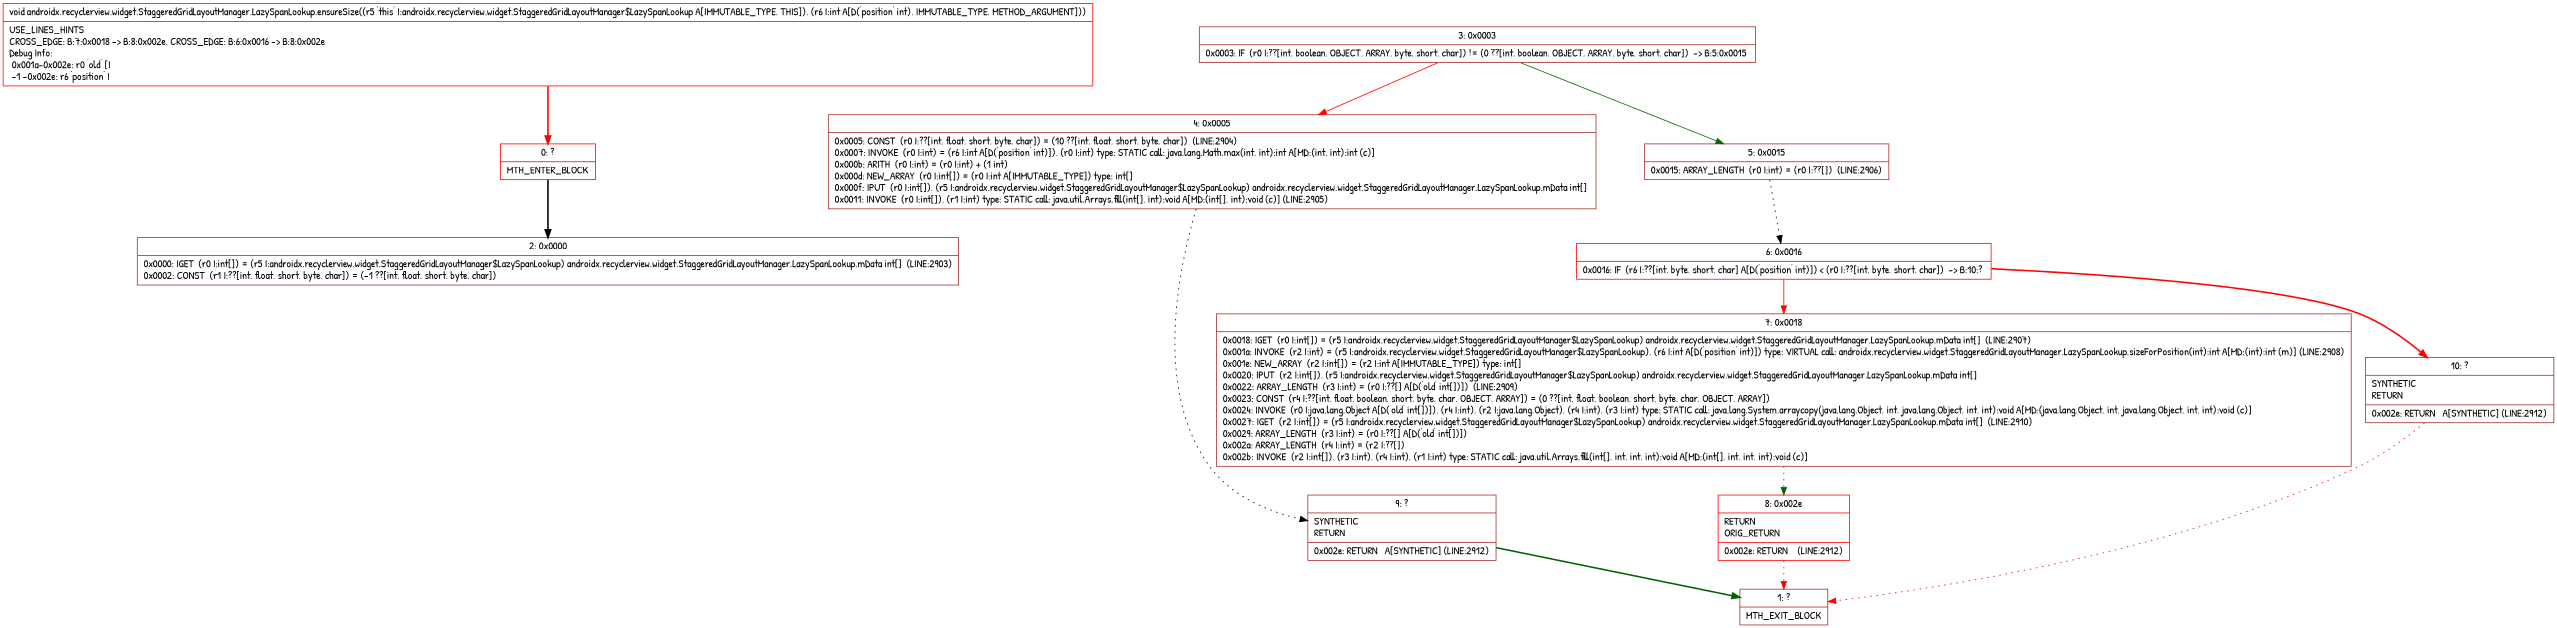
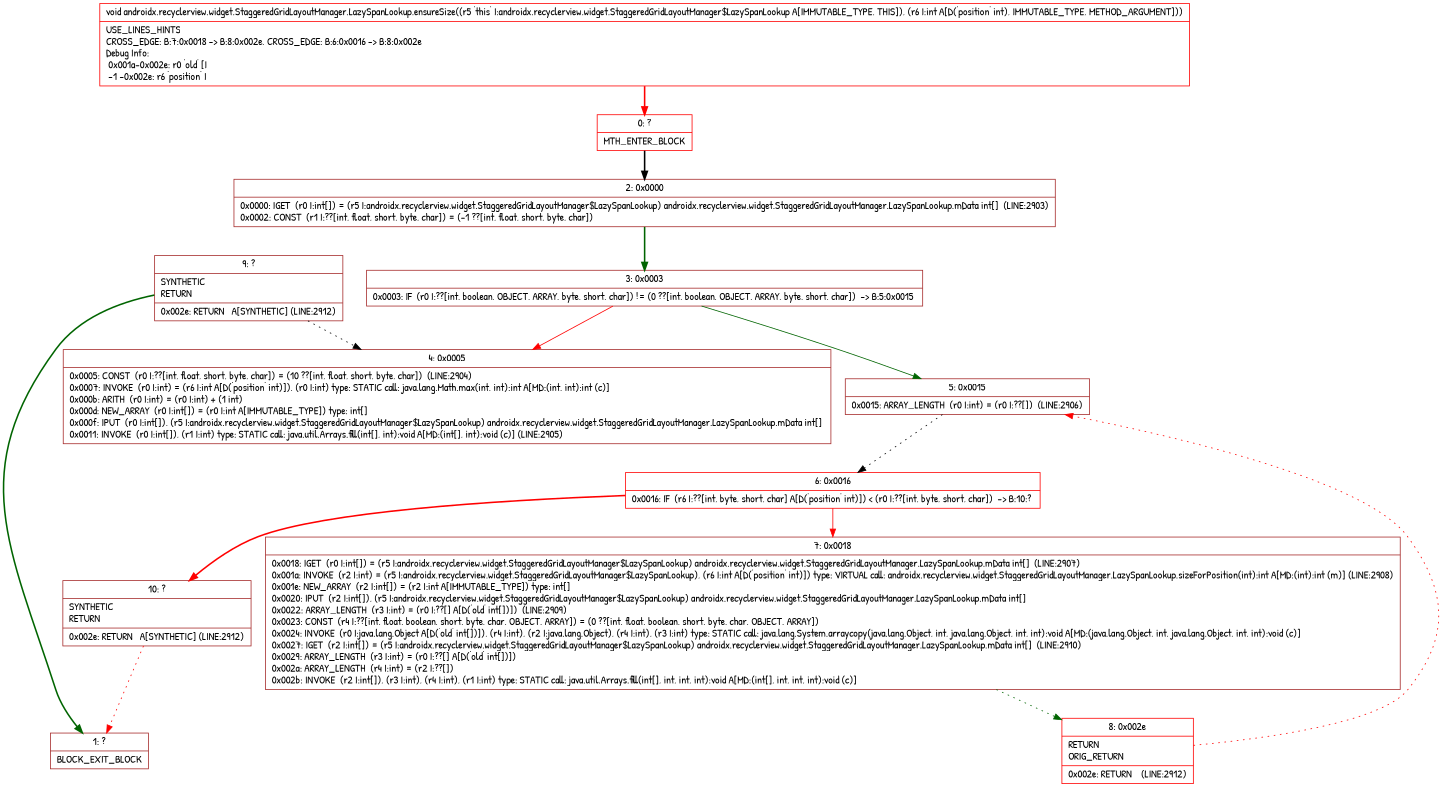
edge "2: 0x0000" -> "3: 0x0003": added
edge "4: 0x0005" -> "9: ?": reversed
edge "8: 0x002e" -> "1: ?": now "8: 0x002e" -> "5: 0x0015"
node "1: ?": text "MTH_EXIT_BLOCK" -> "BLOCK_EXIT_BLOCK"
